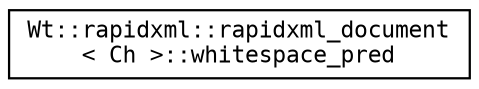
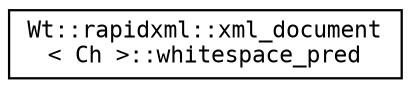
node "Wt::rapidxml::rapidxml_document < Ch >::whitespace_pred": label "Wt::rapidxml::rapidxml_document < Ch >::whitespace_pred" -> "Wt::rapidxml::xml_document < Ch >::whitespace_pred"
